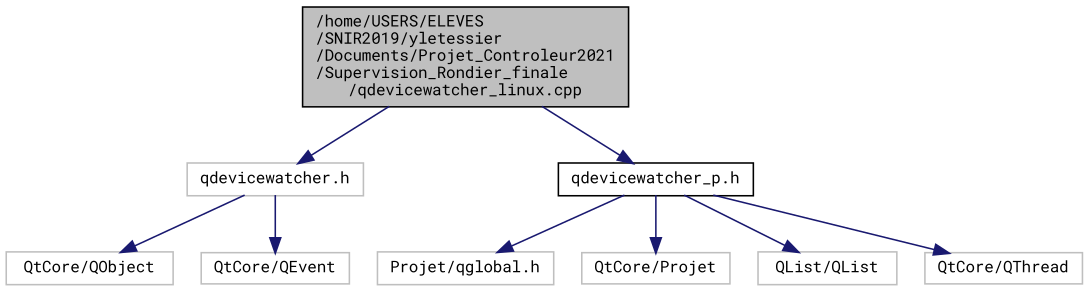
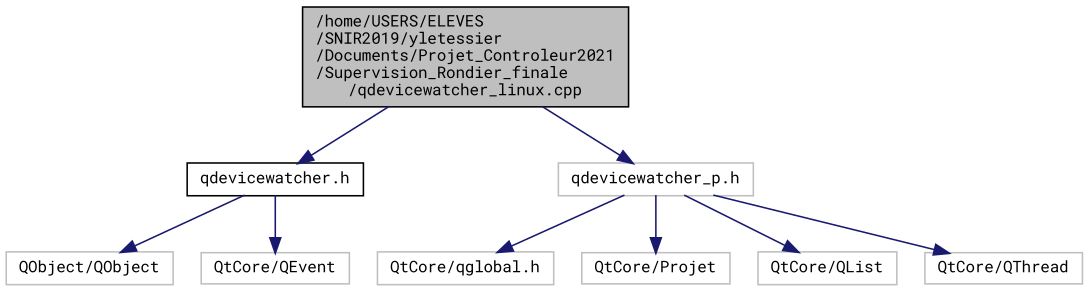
node "qdevicewatcher.h": color grey75 -> black
node "qdevicewatcher_p.h": color black -> grey75
node "QtCore/QObject": label "QtCore/QObject" -> "QObject/QObject"
node "Projet/qglobal.h": label "Projet/qglobal.h" -> "QtCore/qglobal.h"
node "QList/QList": label "QList/QList" -> "QtCore/QList"
